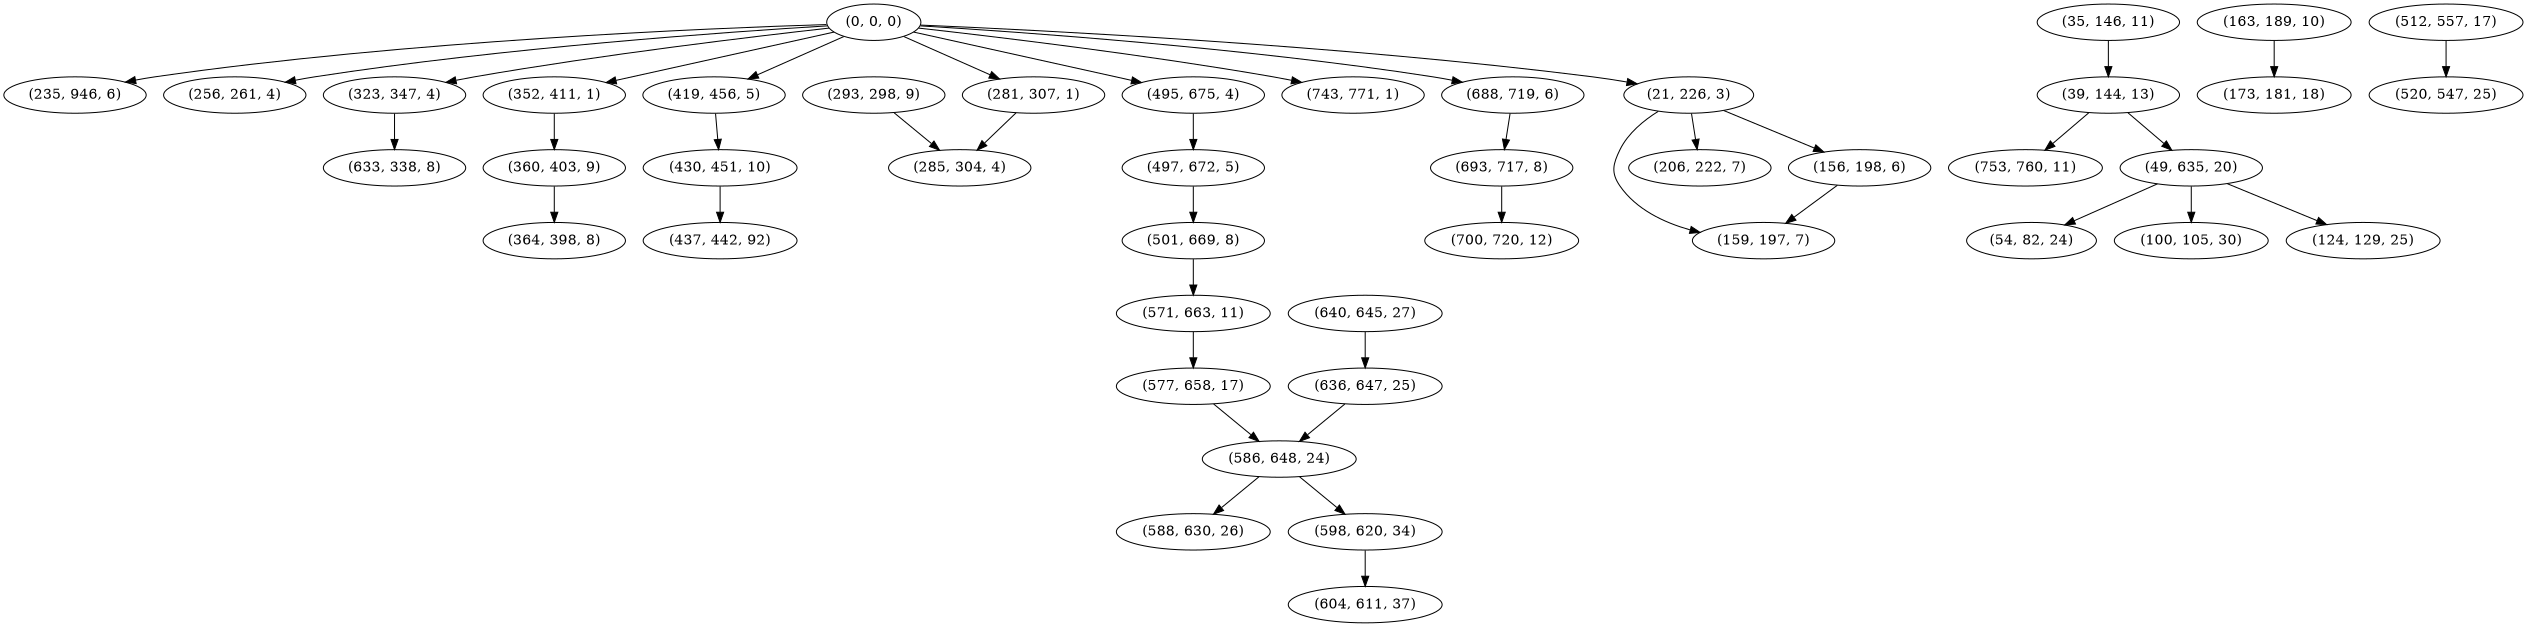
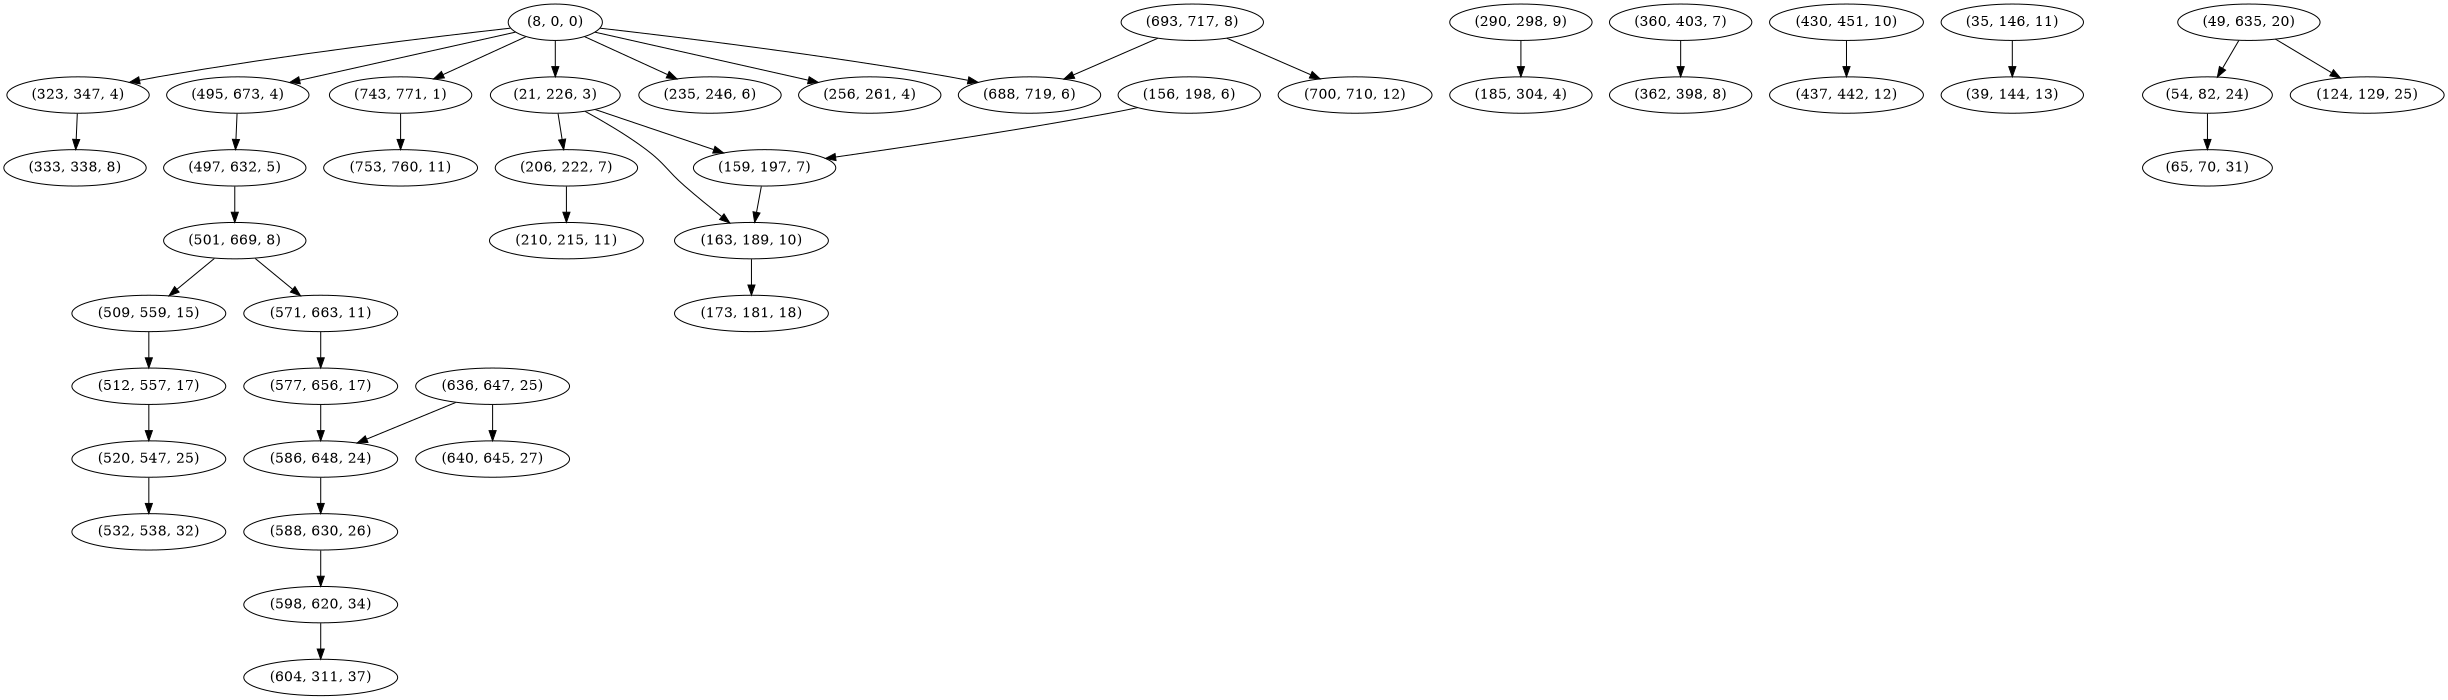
node "(0, 0, 0)": label "(0, 0, 0)" -> "(8, 0, 0)"
node "(235, 946, 6)": label "(235, 946, 6)" -> "(235, 246, 6)"
node "(352, 411, 1)": removed
node "(419, 456, 5)": removed
node "(293, 298, 9)": label "(293, 298, 9)" -> "(290, 298, 9)"
node "(281, 307, 1)": removed
node "(495, 675, 4)": label "(495, 675, 4)" -> "(495, 673, 4)"
edge "(688, 719, 6)" -> "(693, 717, 8)": reversed
edge "(39, 144, 13)" -> "(753, 760, 11)": now "(743, 771, 1)" -> "(753, 760, 11)"
edge "(39, 144, 13)" -> "(49, 635, 20)": removed
edge "(21, 226, 3)" -> "(156, 198, 6)": now "(21, 226, 3)" -> "(163, 189, 10)"
node "(633, 338, 8)": label "(633, 338, 8)" -> "(333, 338, 8)"
node "(360, 403, 9)": label "(360, 403, 9)" -> "(360, 403, 7)"
node "(285, 304, 4)": label "(285, 304, 4)" -> "(185, 304, 4)"
node "(497, 672, 5)": label "(497, 672, 5)" -> "(497, 632, 5)"
node "(65, 70, 31)": added
edge "(159, 197, 7)" -> "(163, 189, 10)": added
node "(364, 398, 8)": label "(364, 398, 8)" -> "(362, 398, 8)"
node "(210, 215, 11)": added
node "(437, 442, 92)": label "(437, 442, 92)" -> "(437, 442, 12)"
node "(700, 720, 12)": label "(700, 720, 12)" -> "(700, 710, 12)"
node "(100, 105, 30)": removed
node "(509, 559, 15)": added
edge "(640, 645, 27)" -> "(636, 647, 25)": reversed
node "(577, 658, 17)": label "(577, 658, 17)" -> "(577, 656, 17)"
edge "(586, 648, 24)" -> "(598, 620, 34)": now "(588, 630, 26)" -> "(598, 620, 34)"
node "(532, 538, 32)": added
node "(604, 611, 37)": label "(604, 611, 37)" -> "(604, 311, 37)"
